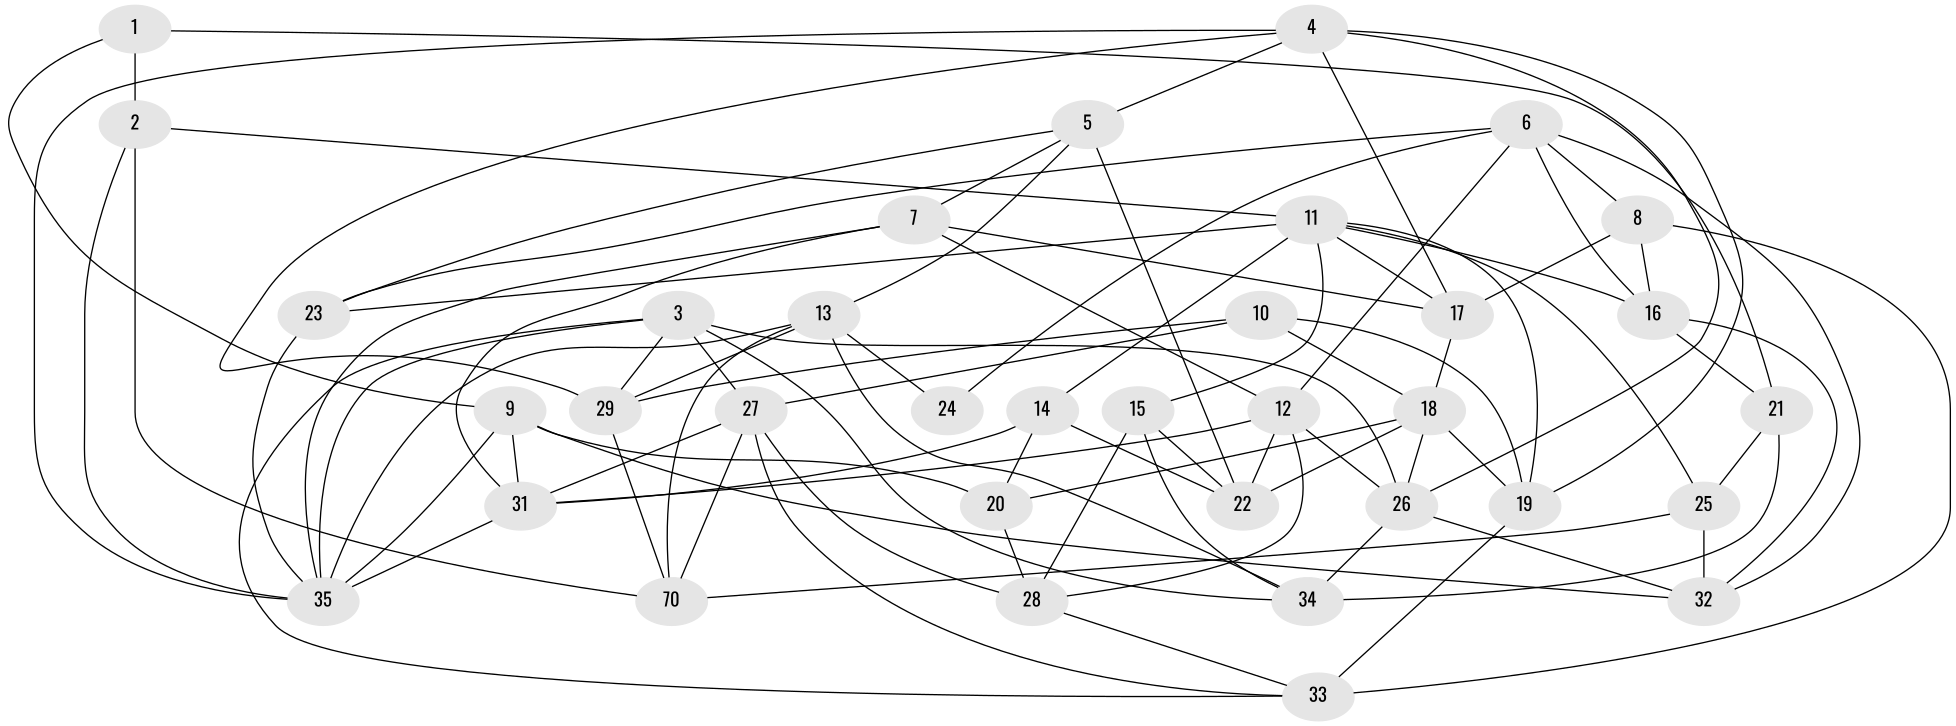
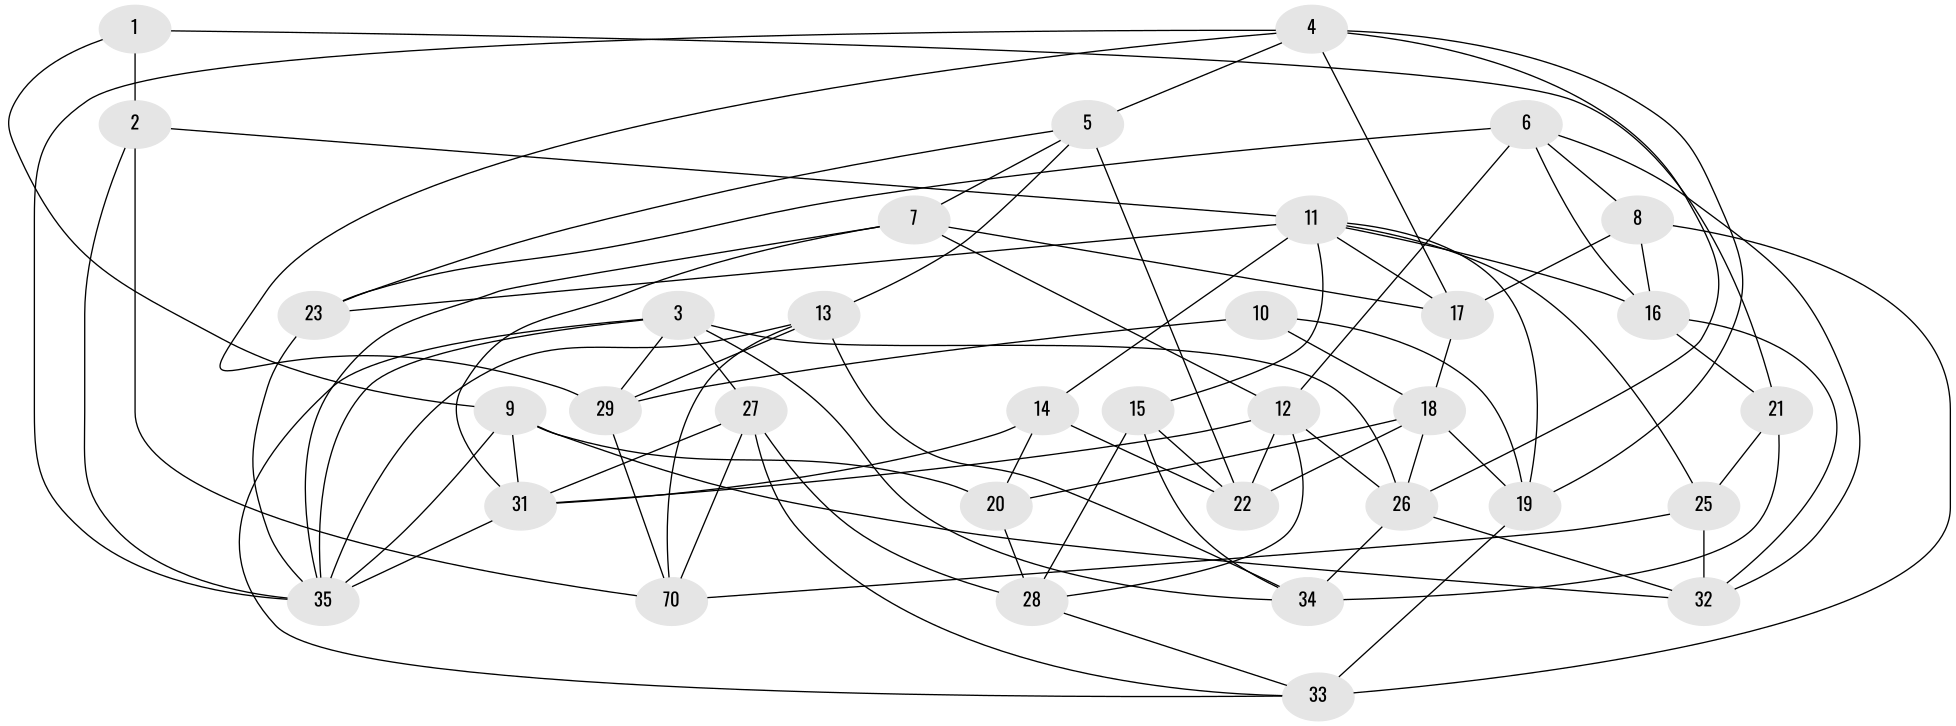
edge "10" -- "27": removed
node "24": removed
